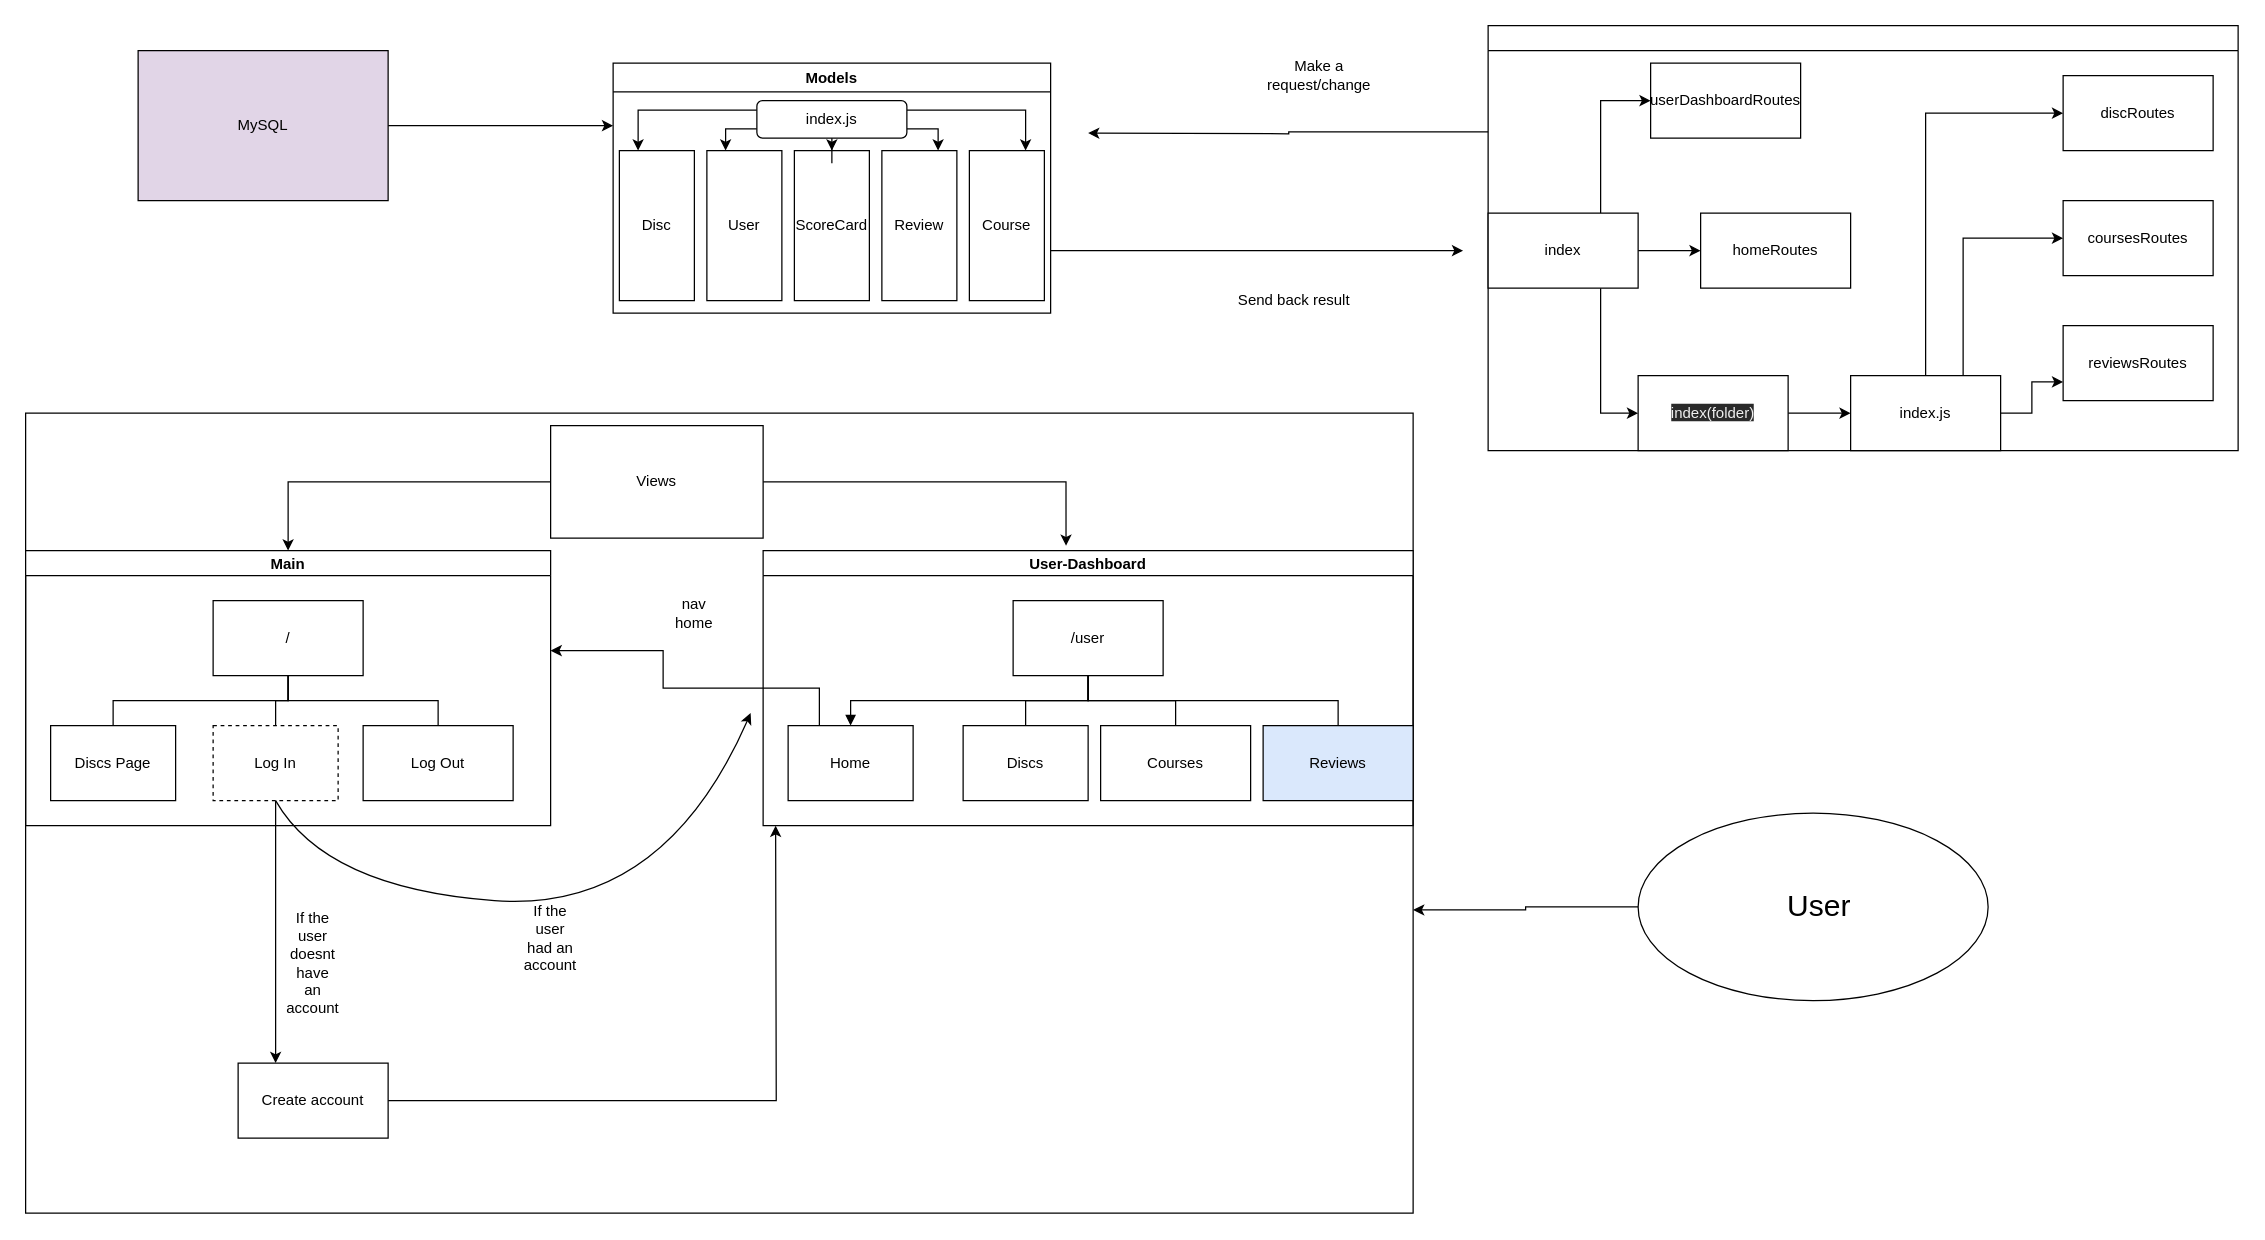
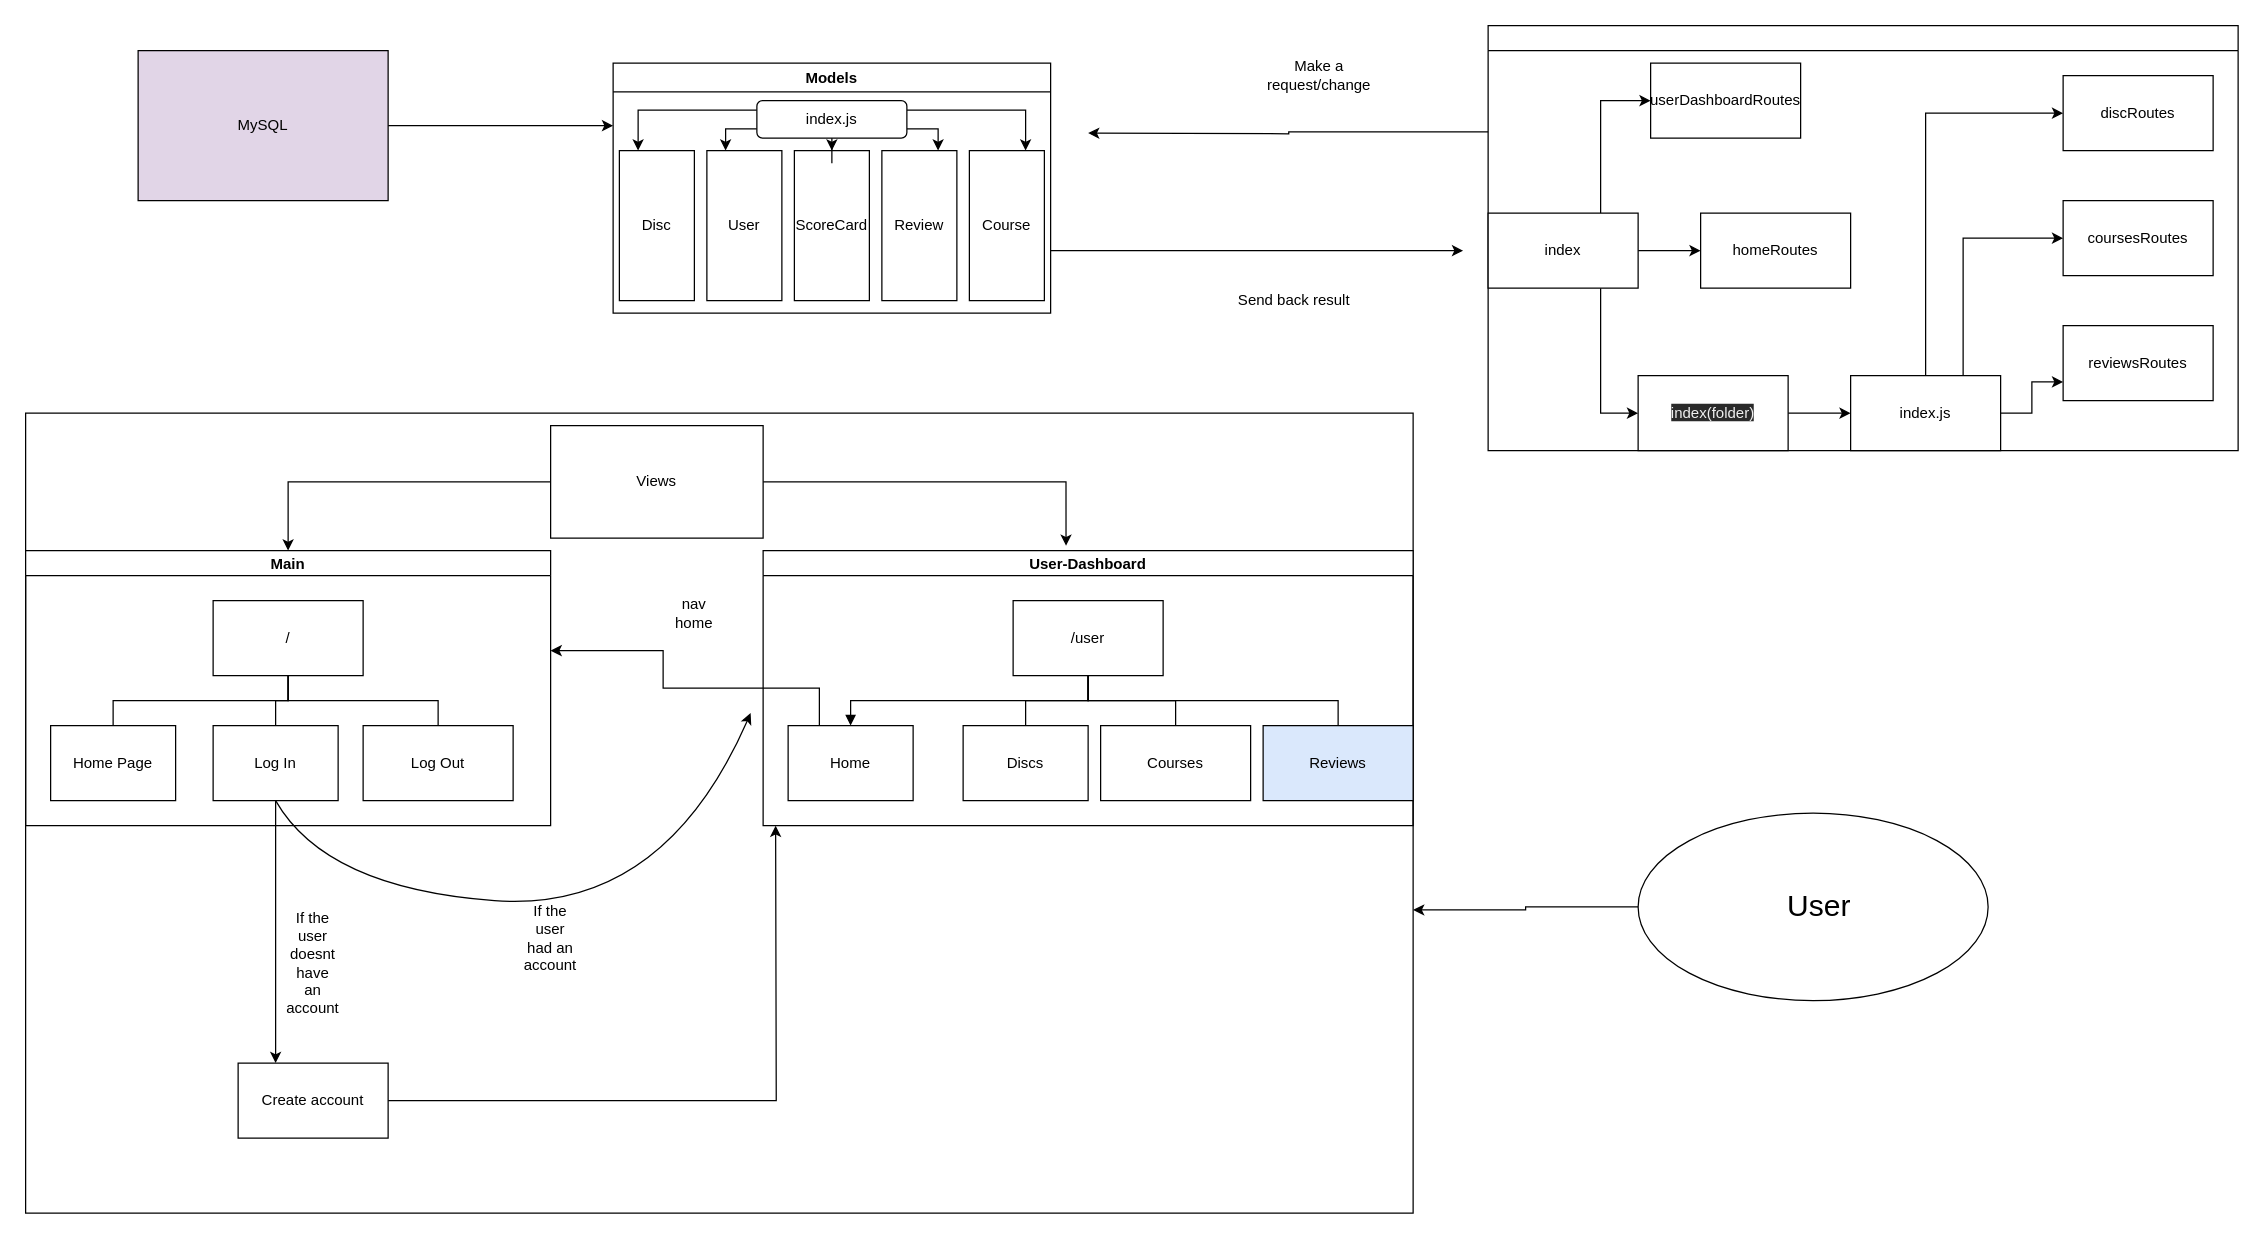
node "Discs Page": label "Discs Page" -> "Home Page"
node "Log In": style dashed -> solid
